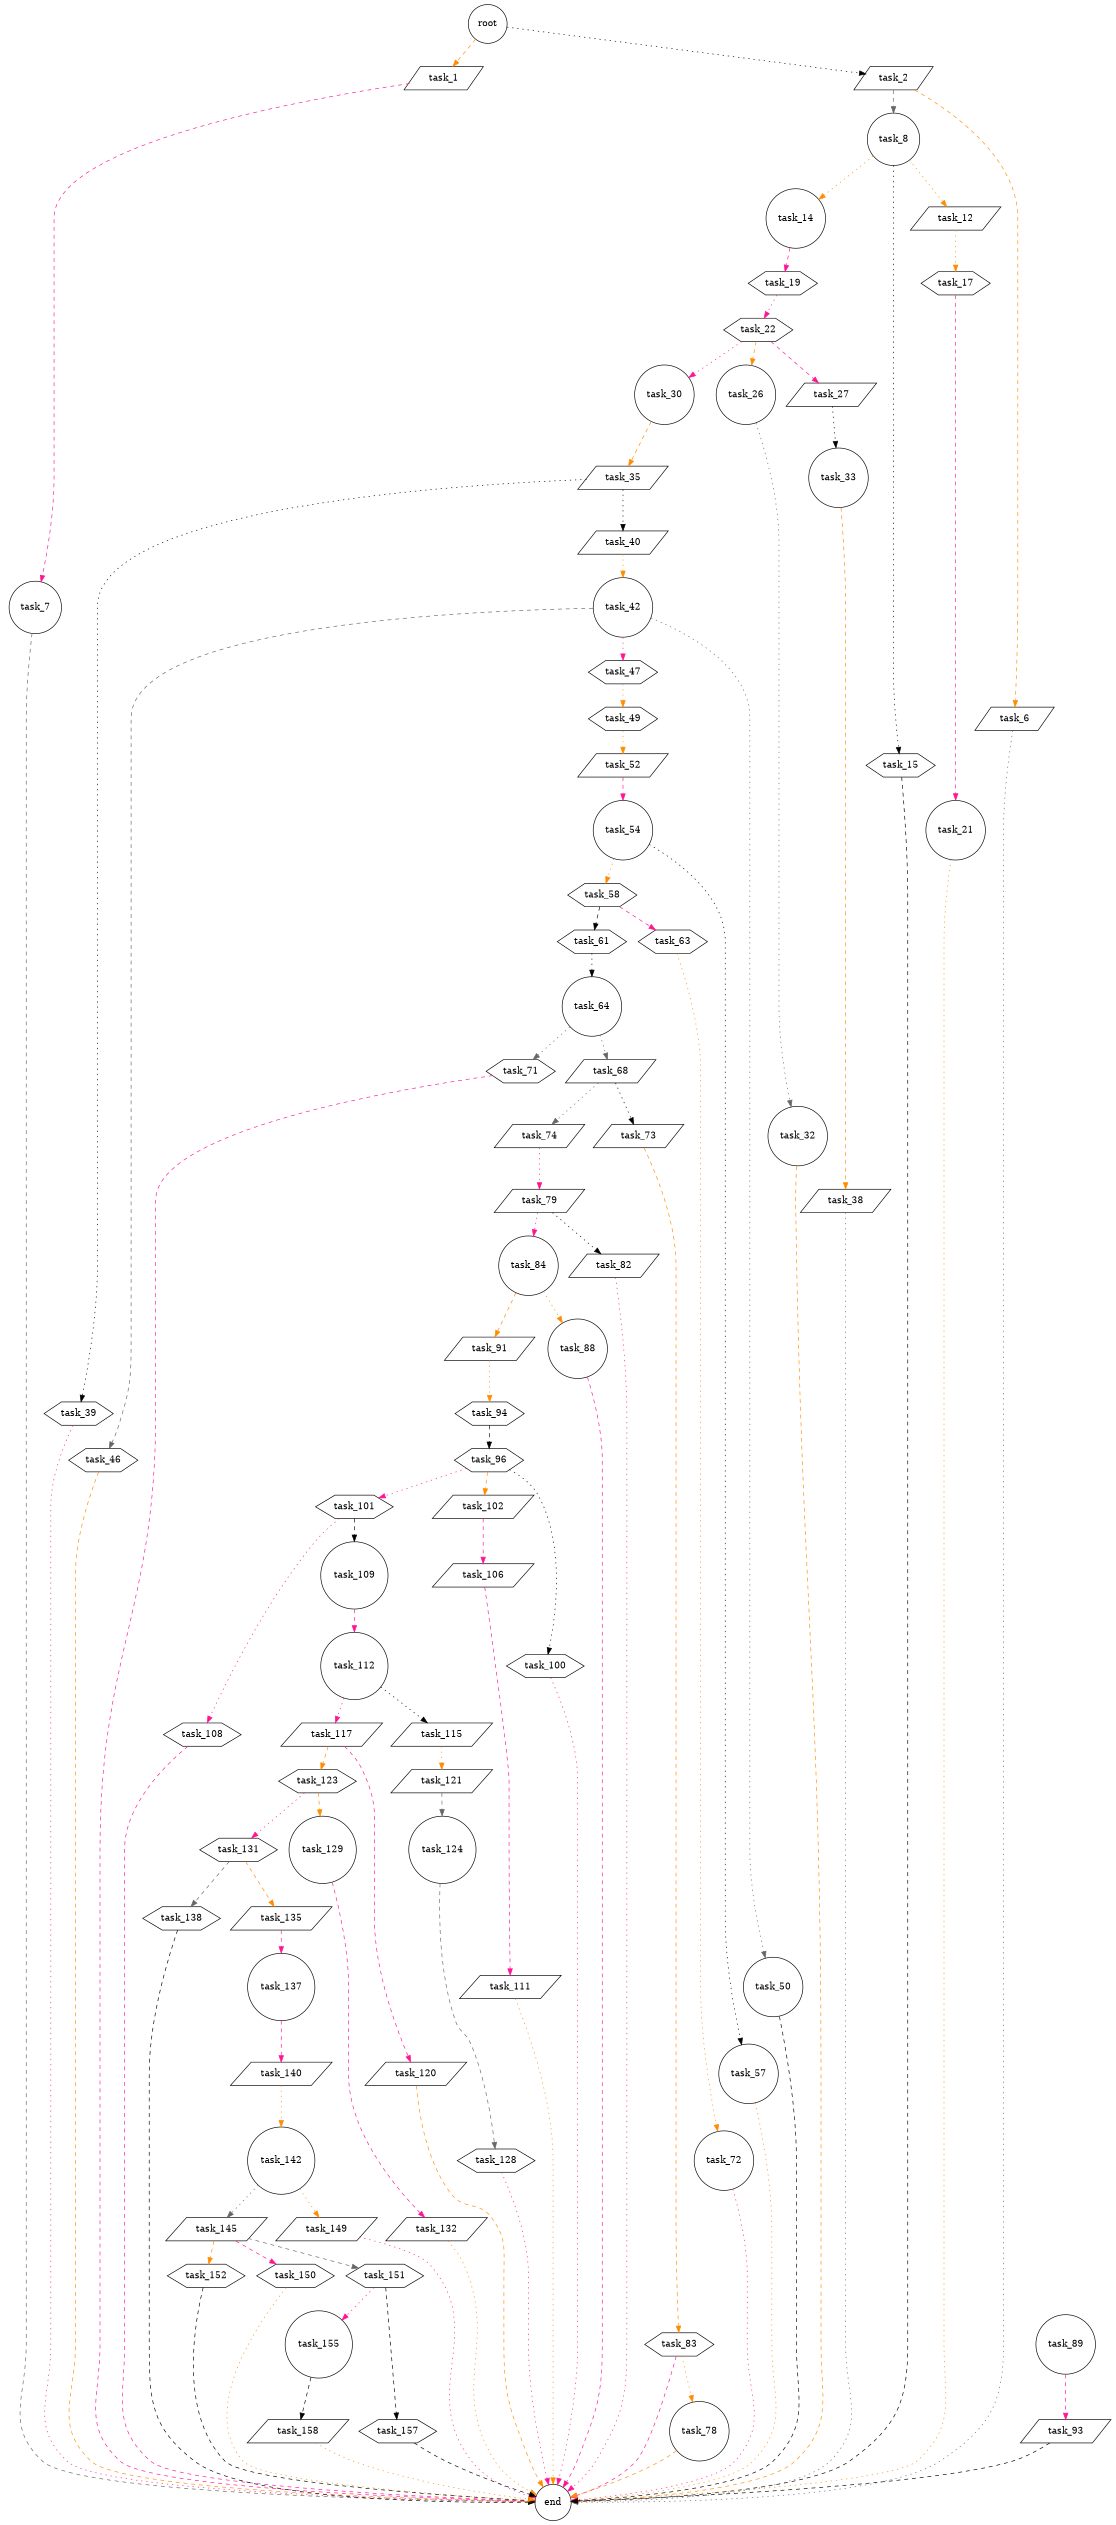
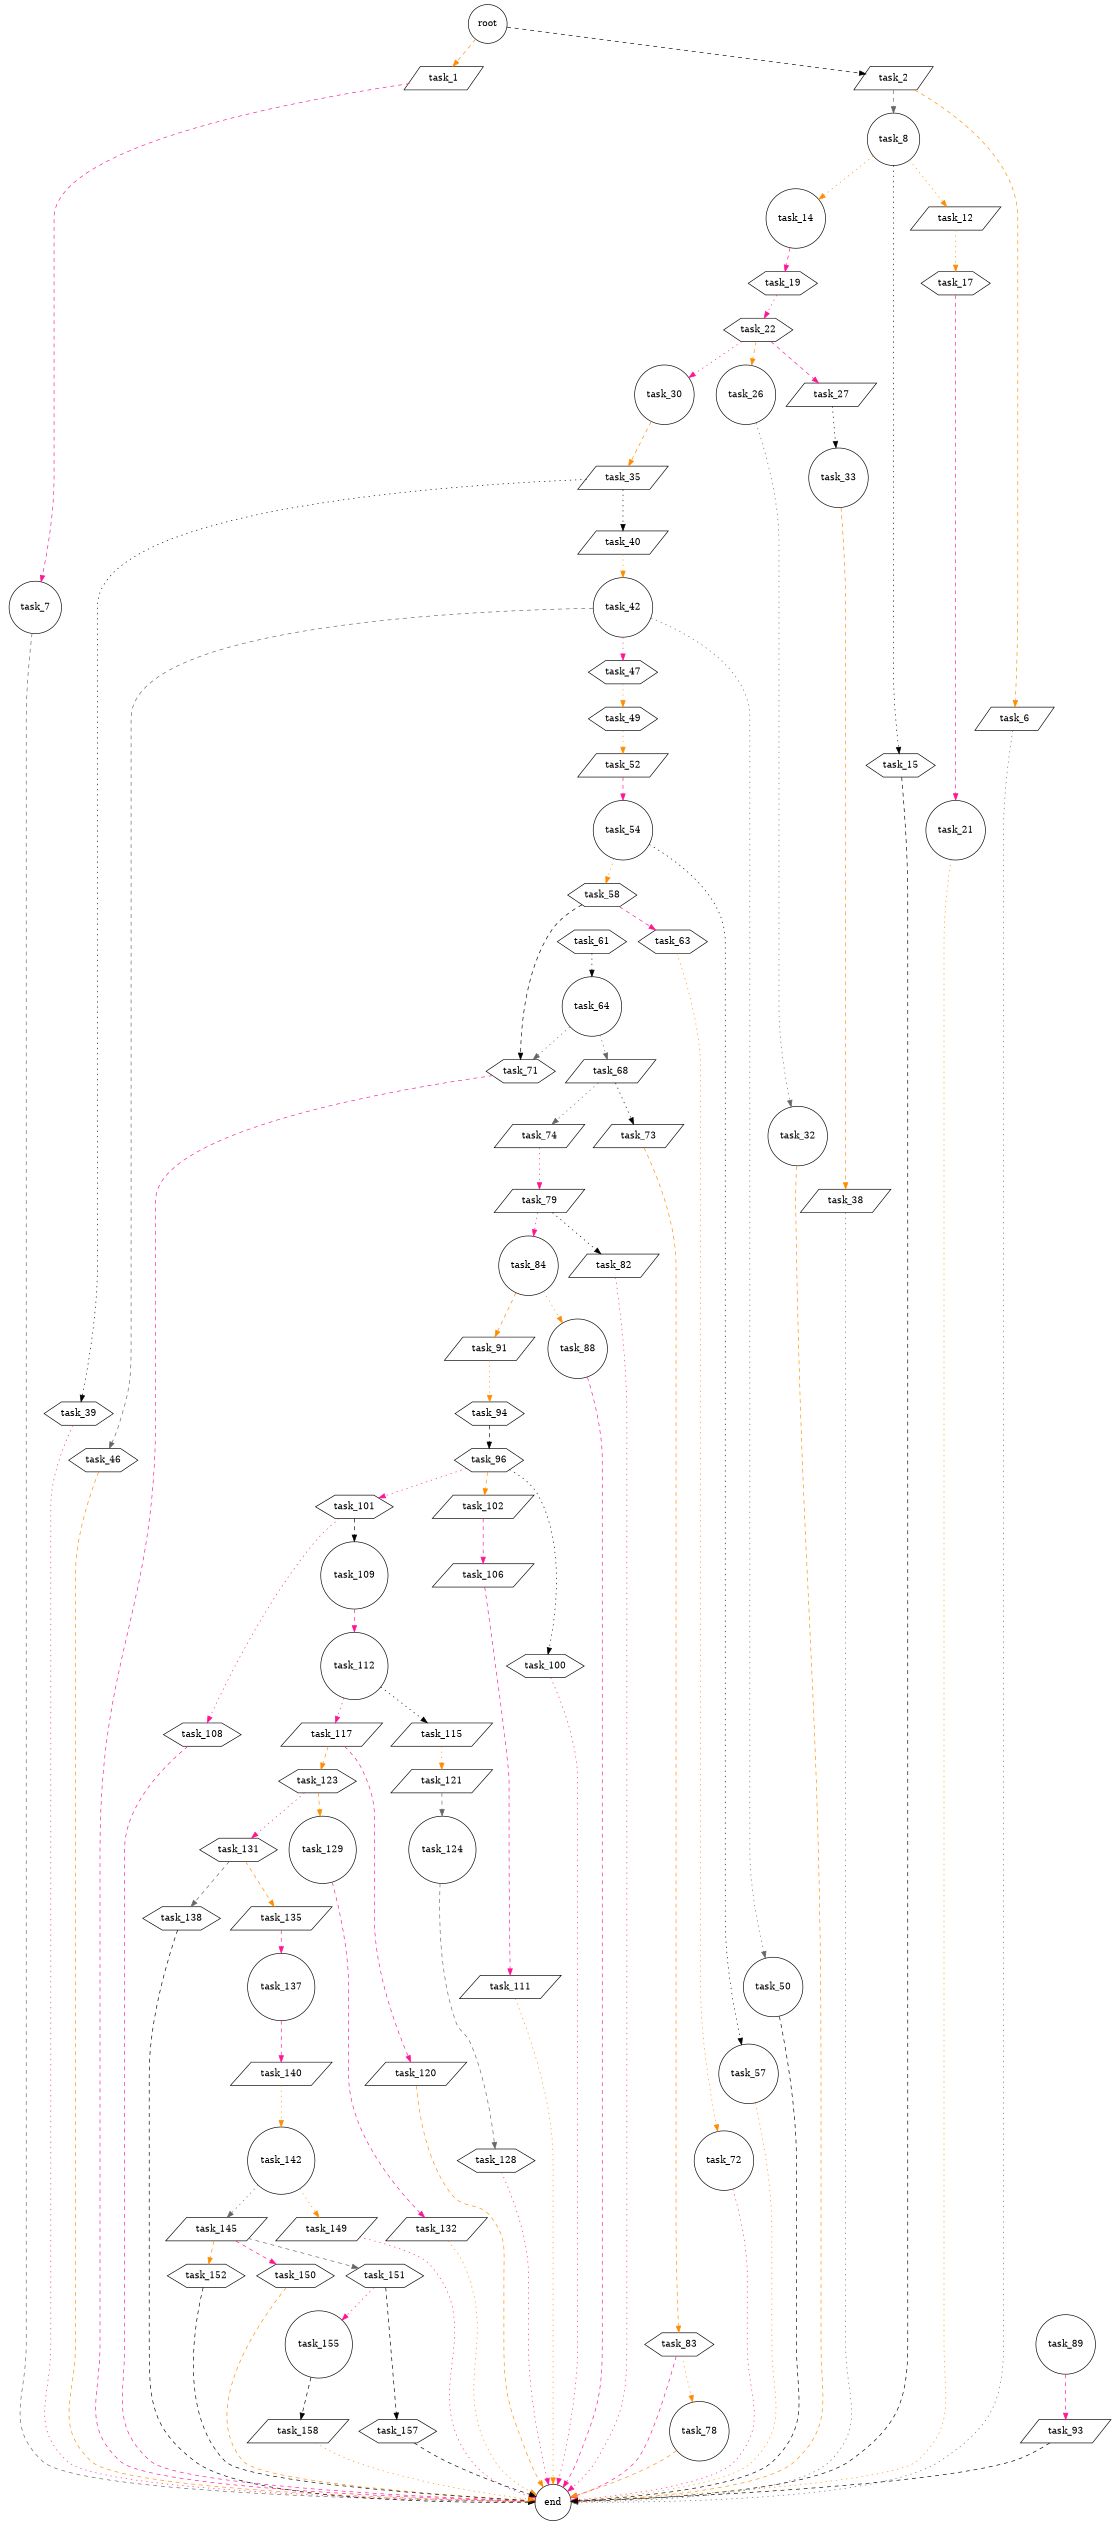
edge "root" -> "task_2": style dotted -> dashed
edge "task_58" -> "task_61": now "task_58" -> "task_71"
edge "task_150" -> "end": style dotted -> dashed
